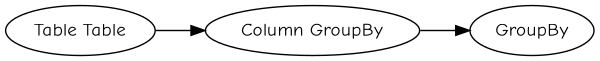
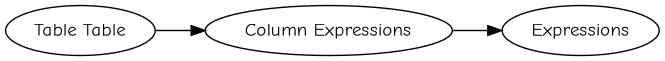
node "Column GroupBy": label "Column GroupBy" -> "Column Expressions"
node "GroupBy": label "GroupBy" -> "Expressions"
